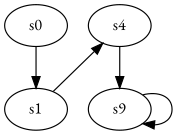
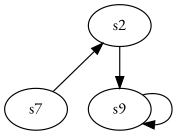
node "s0": removed
node "s4": label "s4" -> "s2"
node "s1": label "s1" -> "s7"
